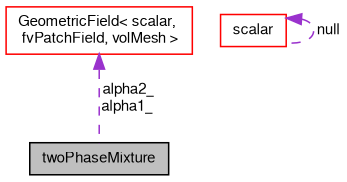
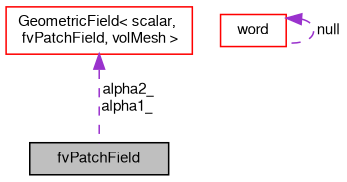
node "scalar": label "scalar" -> "word"
node "twoPhaseMixture": label "twoPhaseMixture" -> "fvPatchField"
